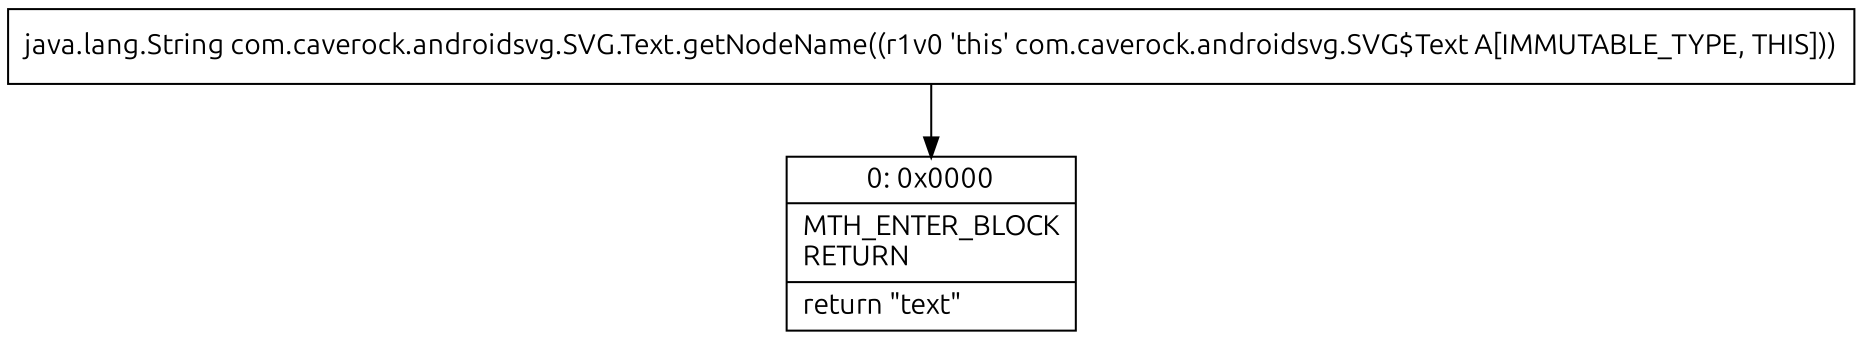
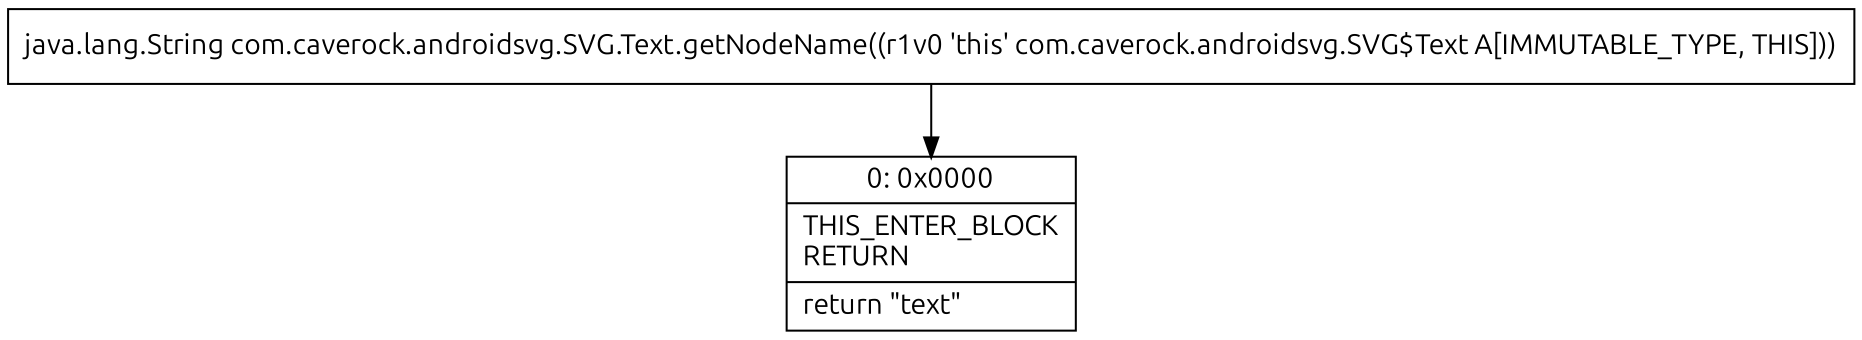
node "0: 0x0000": text "MTH_ENTER_BLOCK" -> "THIS_ENTER_BLOCK"
